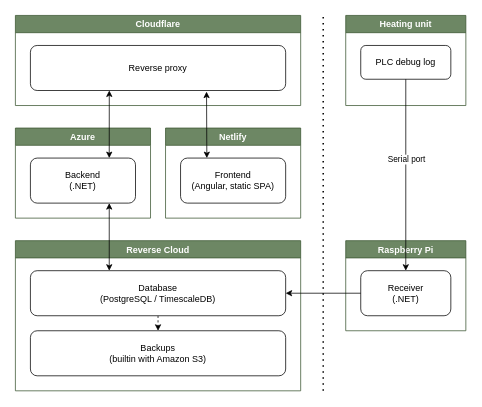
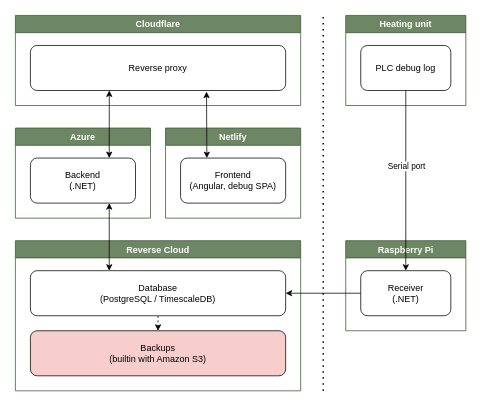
node "PLC debug log": size 90x34 -> 90x45
node "Frontend (Angular, static SPA)": label "Frontend (Angular, static SPA)" -> "Frontend (Angular, debug SPA)"
node "Backups (builtin with Amazon S3)": fillcolor #ffffff -> #f8cecc
